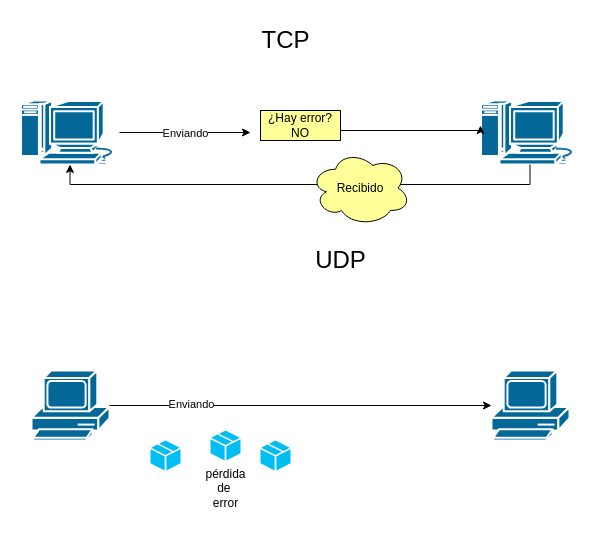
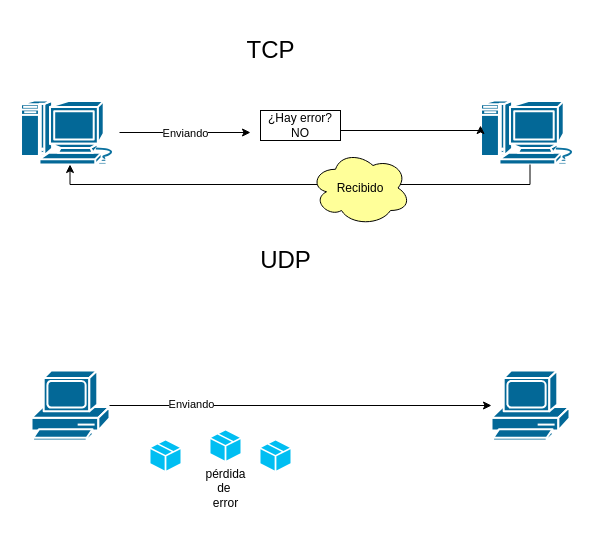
node "TCP": moved (286, 41) -> (271, 51)
node "¿Hay error? NO": fillcolor #ffff99 -> #ffffff
node "UDP": moved (341, 261) -> (286, 261)
